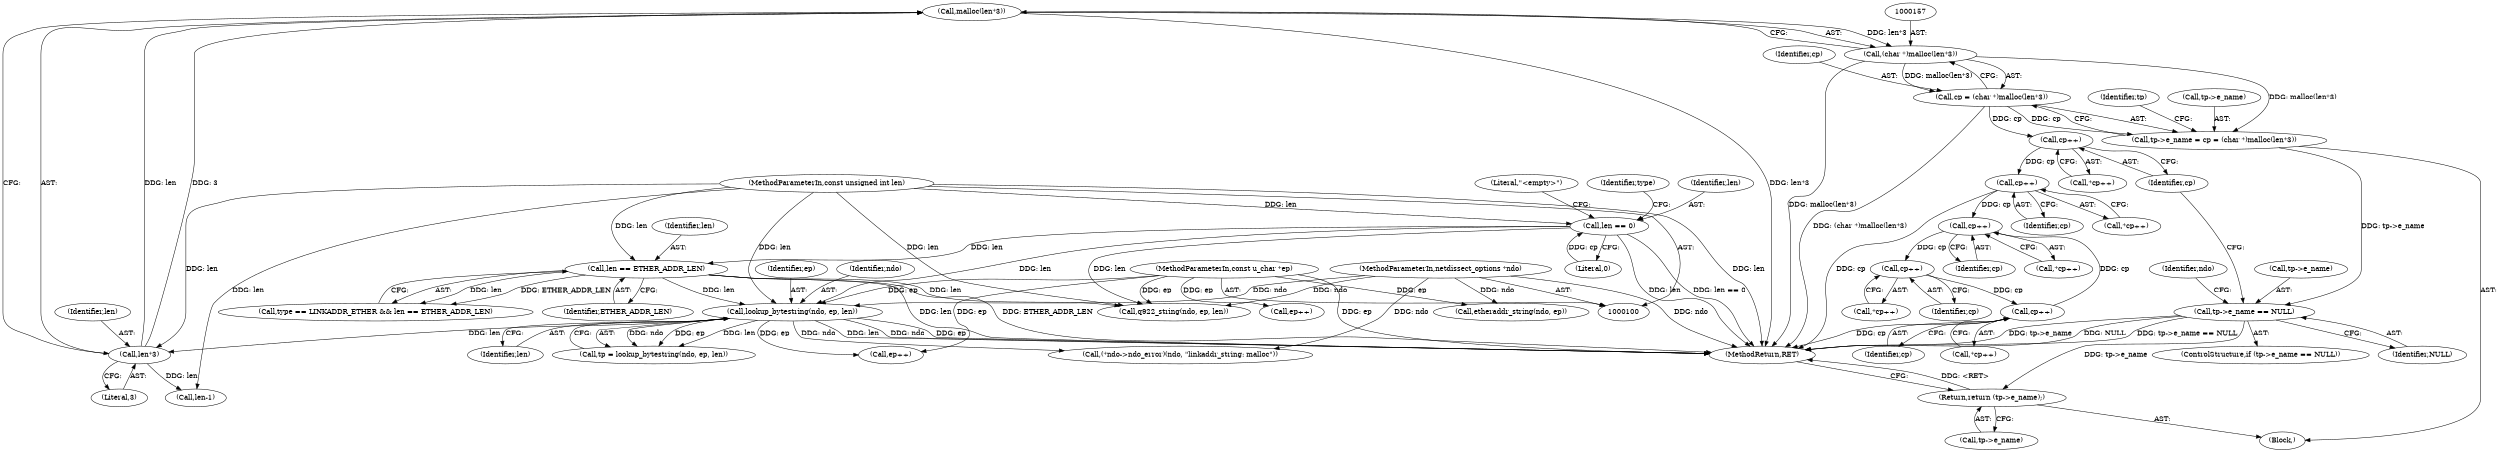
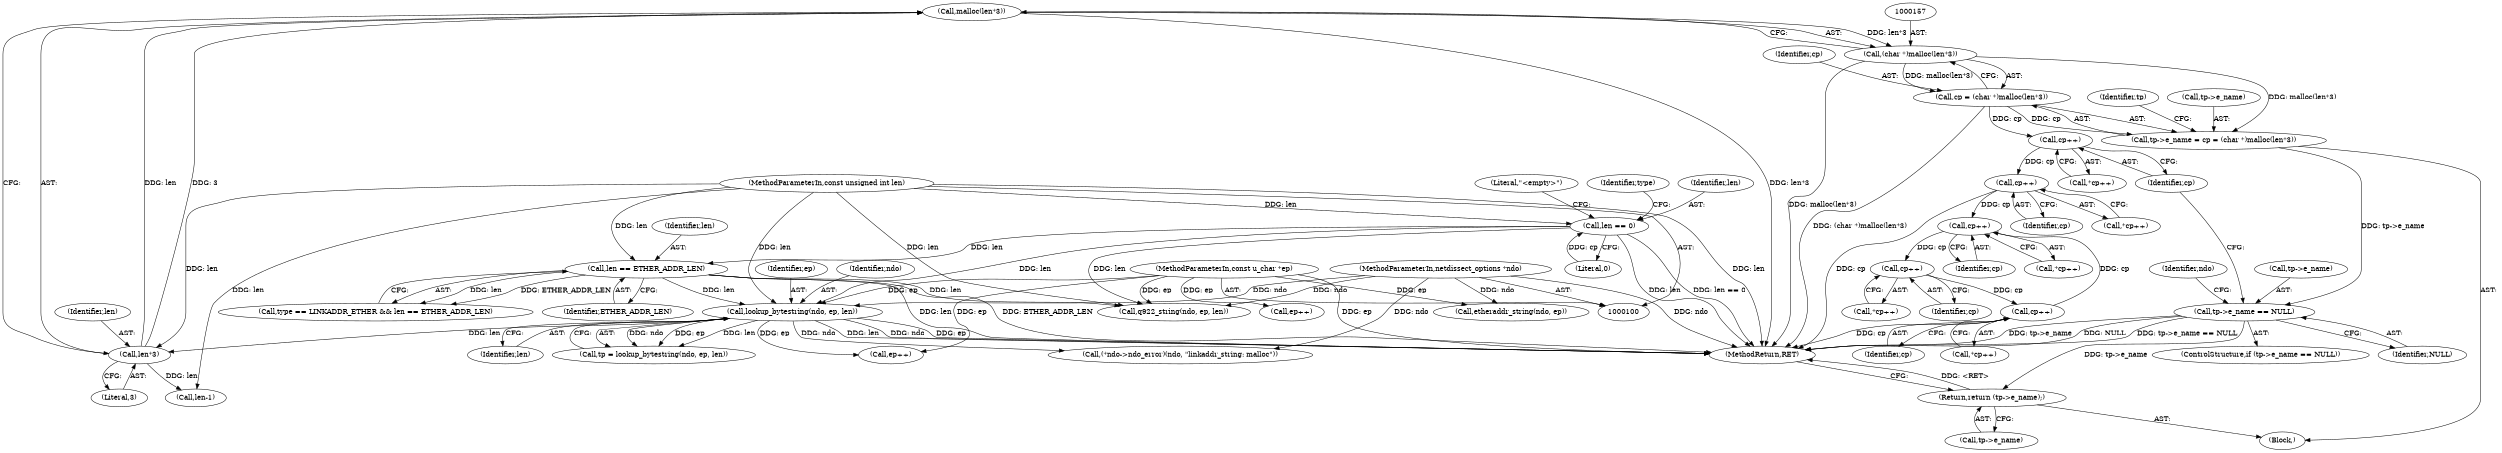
edge "(Call,tp->e_name = cp = (char *)malloc(len*3))" -> "(Call,cp = (char *)malloc(len*3))": label "CFG: " -> "AST: "
